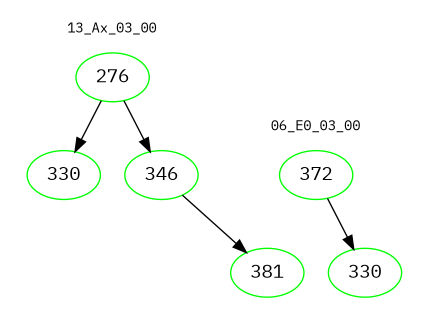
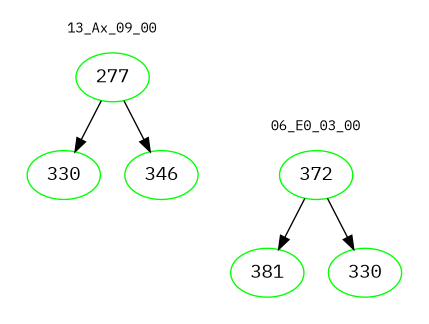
cluster "13_Ax_03_00": label "13_Ax_03_00" -> "13_Ax_09_00"
node "276": label "276" -> "277"
edge "346" -> "381": now "372" -> "381"
